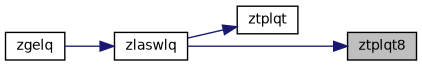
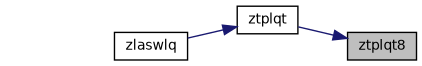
node "zgelq": removed
edge "zlaswlq" -> "ztplqt8": now "ztplqt" -> "ztplqt8"
